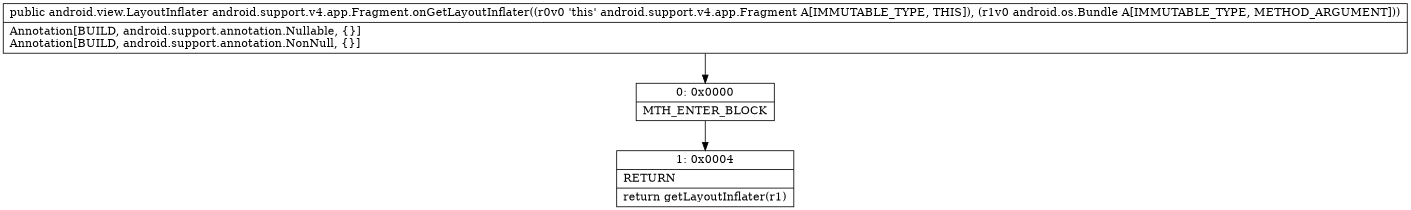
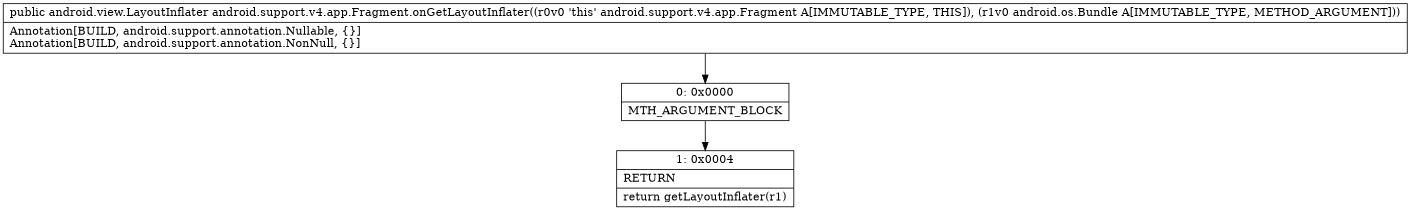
node "0: 0x0000": text "MTH_ENTER_BLOCK" -> "MTH_ARGUMENT_BLOCK"
